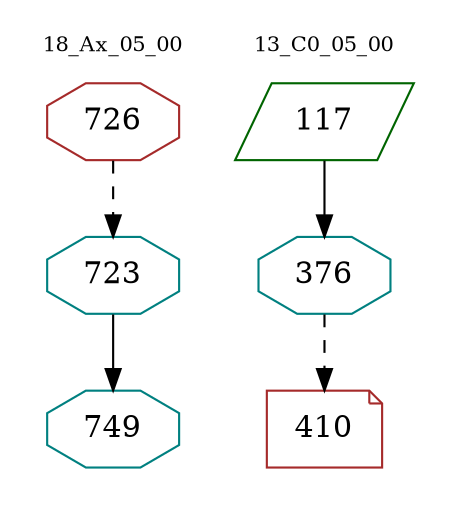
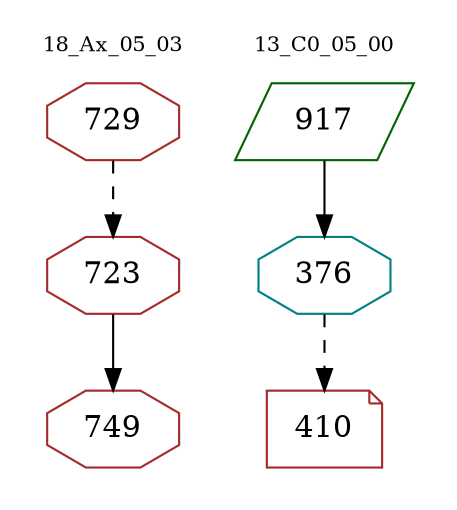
cluster "18_Ax_05_00": label "18_Ax_05_00" -> "18_Ax_05_03"
node "726": label "726" -> "729"
node "117": label "117" -> "917"
node "723": color teal -> brown
node "749": color teal -> brown
